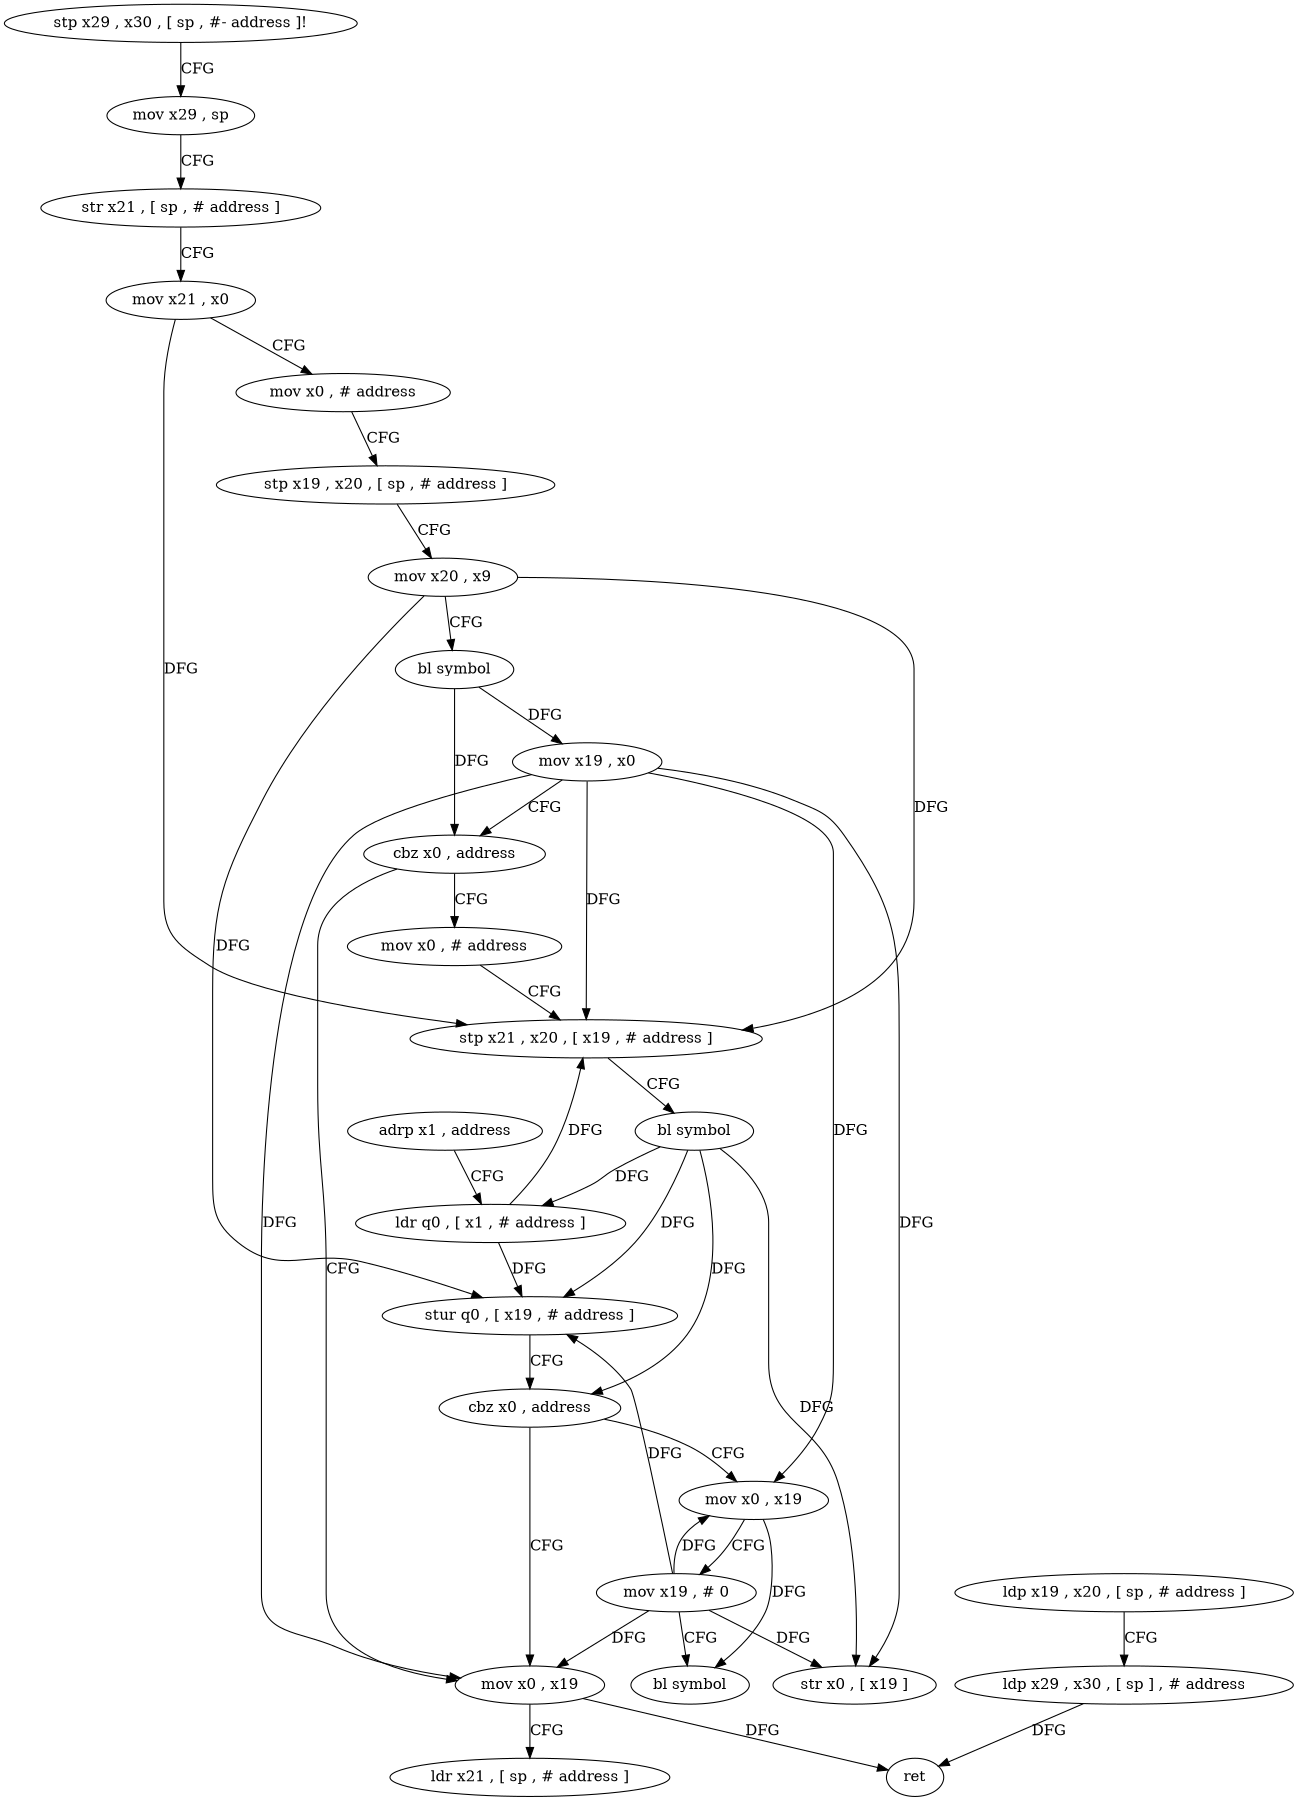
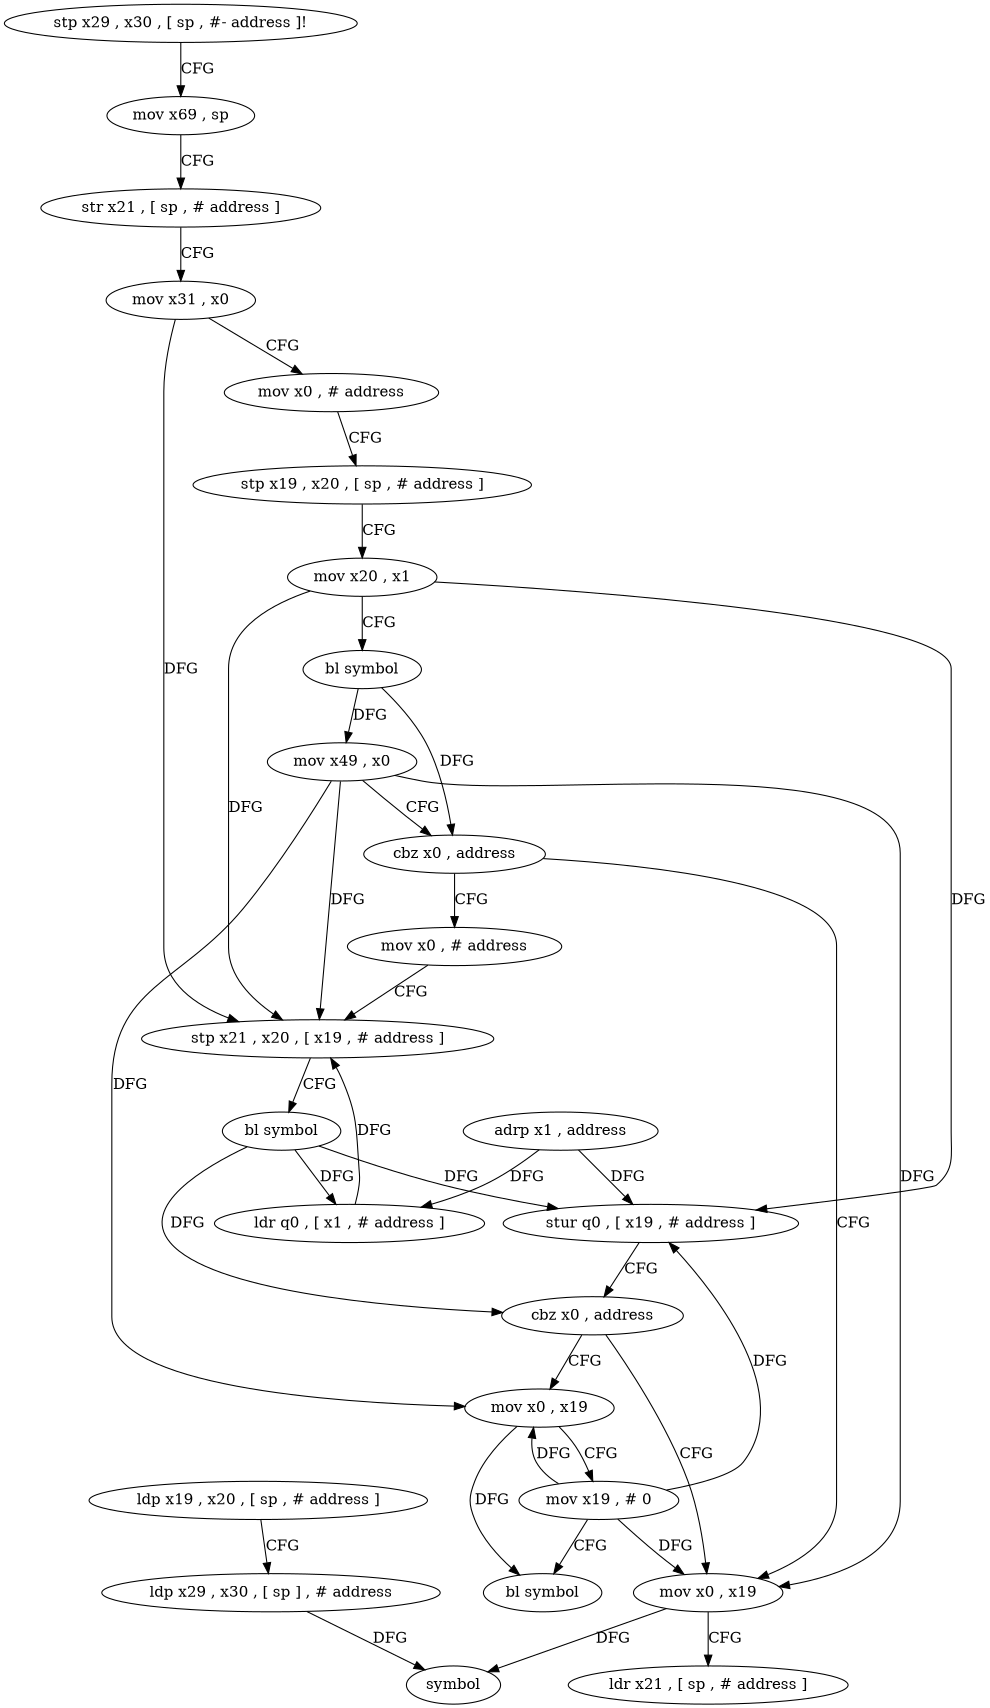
node "mov x29 , sp": label "mov x29 , sp" -> "mov x69 , sp"
node "mov x21 , x0": label "mov x21 , x0" -> "mov x31 , x0"
node "mov x20 , x9": label "mov x20 , x9" -> "mov x20 , x1"
node "mov x19 , x0": label "mov x19 , x0" -> "mov x49 , x0"
edge "adrp x1 , address" -> "ldr q0 , [ x1 , # address ]": label "CFG" -> "DFG"
edge "ldr q0 , [ x1 , # address ]" -> "stur q0 , [ x19 , # address ]": now "adrp x1 , address" -> "stur q0 , [ x19 , # address ]"
node "str x0 , [ x19 ]": removed
node "ret": label "ret" -> "symbol"
